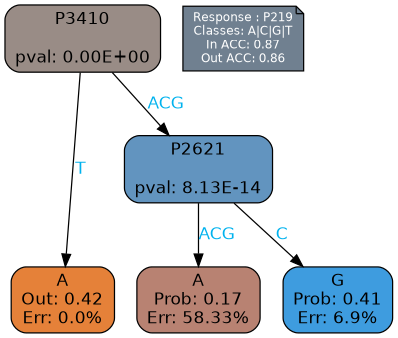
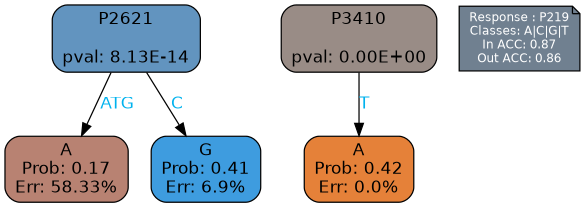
edge "P3410 pval: 0.00E+00" -> "P2621 pval: 8.13E-14": removed, label "ACG"
edge "P2621 pval: 8.13E-14" -> "A Prob: 0.17 Err: 58.33%": label "ACG" -> "ATG"
node "A Out: 0.42 Err: 0.0%": label "A Out: 0.42 Err: 0.0%" -> "A Prob: 0.42 Err: 0.0%"
